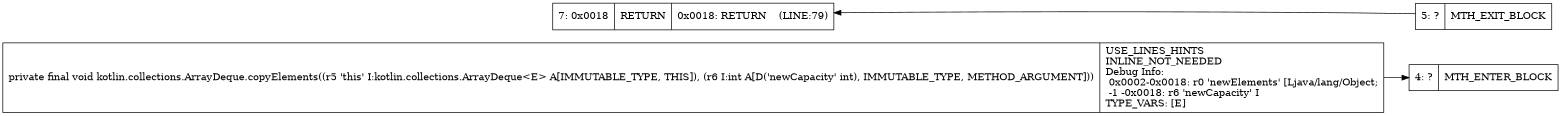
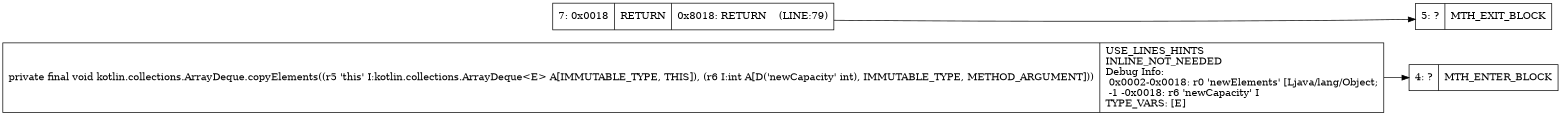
edge "5: ?" -> "7: 0x0018": reversed
node "7: 0x0018": text "0x0018: RETURN    (LINE:79)" -> "0x8018: RETURN    (LINE:79)"
